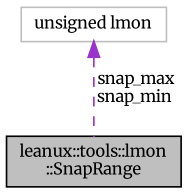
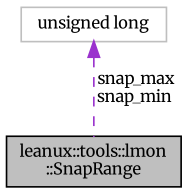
node "unsigned lmon": label "unsigned lmon" -> "unsigned long"
